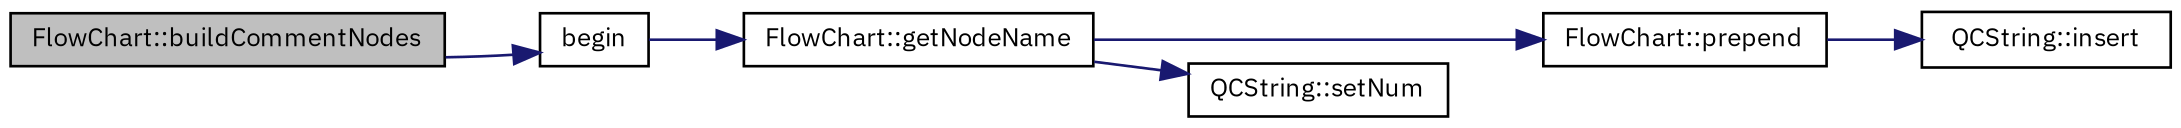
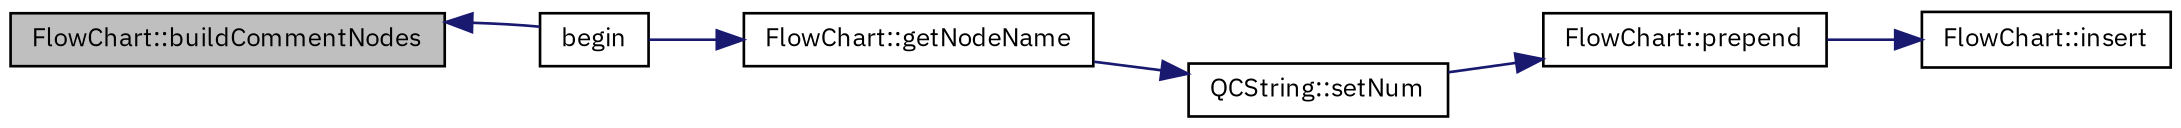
edge "FlowChart::getNodeName" -> "FlowChart::prepend": now "QCString::setNum" -> "FlowChart::prepend"
node "QCString::insert": label "QCString::insert" -> "FlowChart::insert"
edge "FlowChart::buildCommentNodes" -> "begin": reversed
